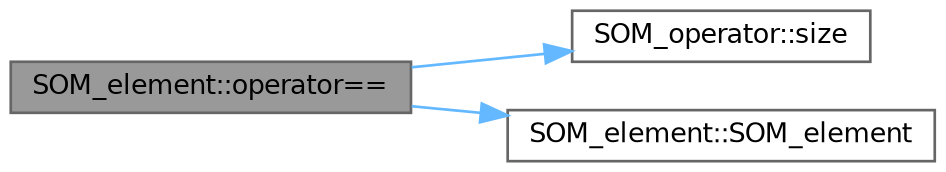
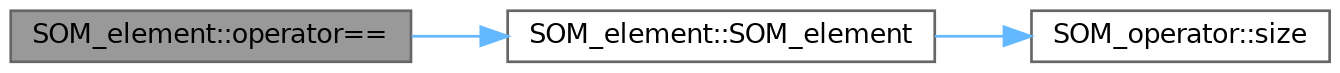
edge "SOM_element::operator==" -> "SOM_operator::size": now "SOM_element::SOM_element" -> "SOM_operator::size"
